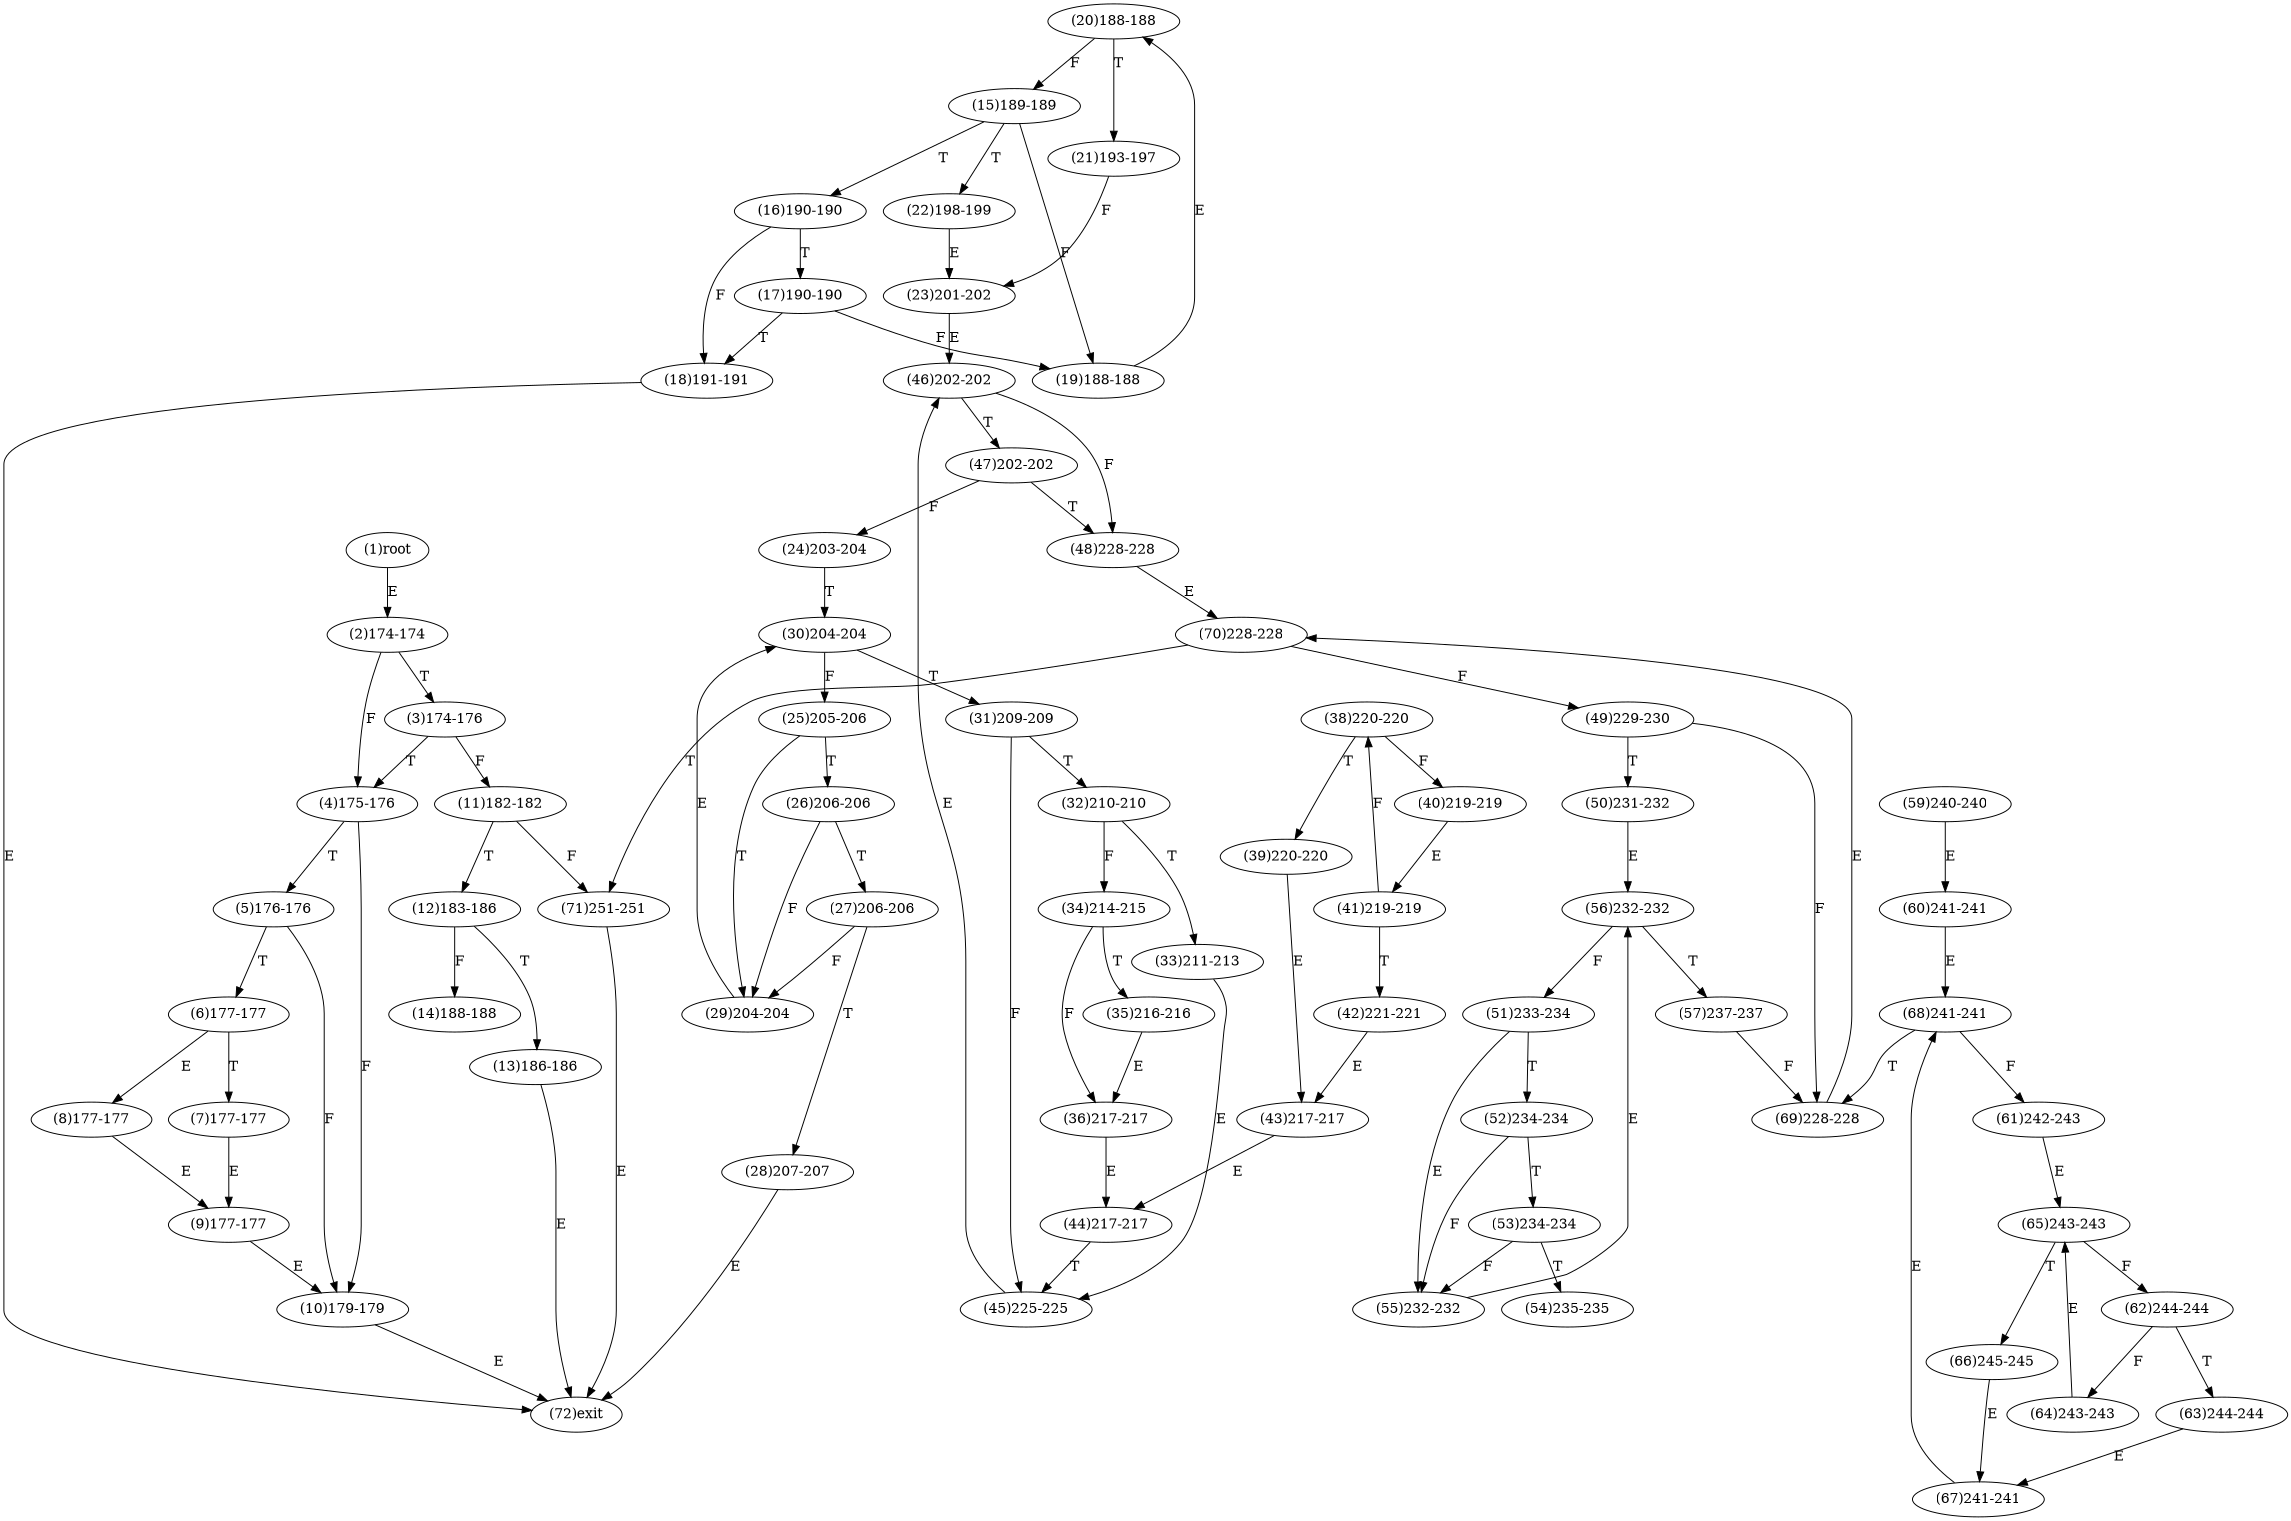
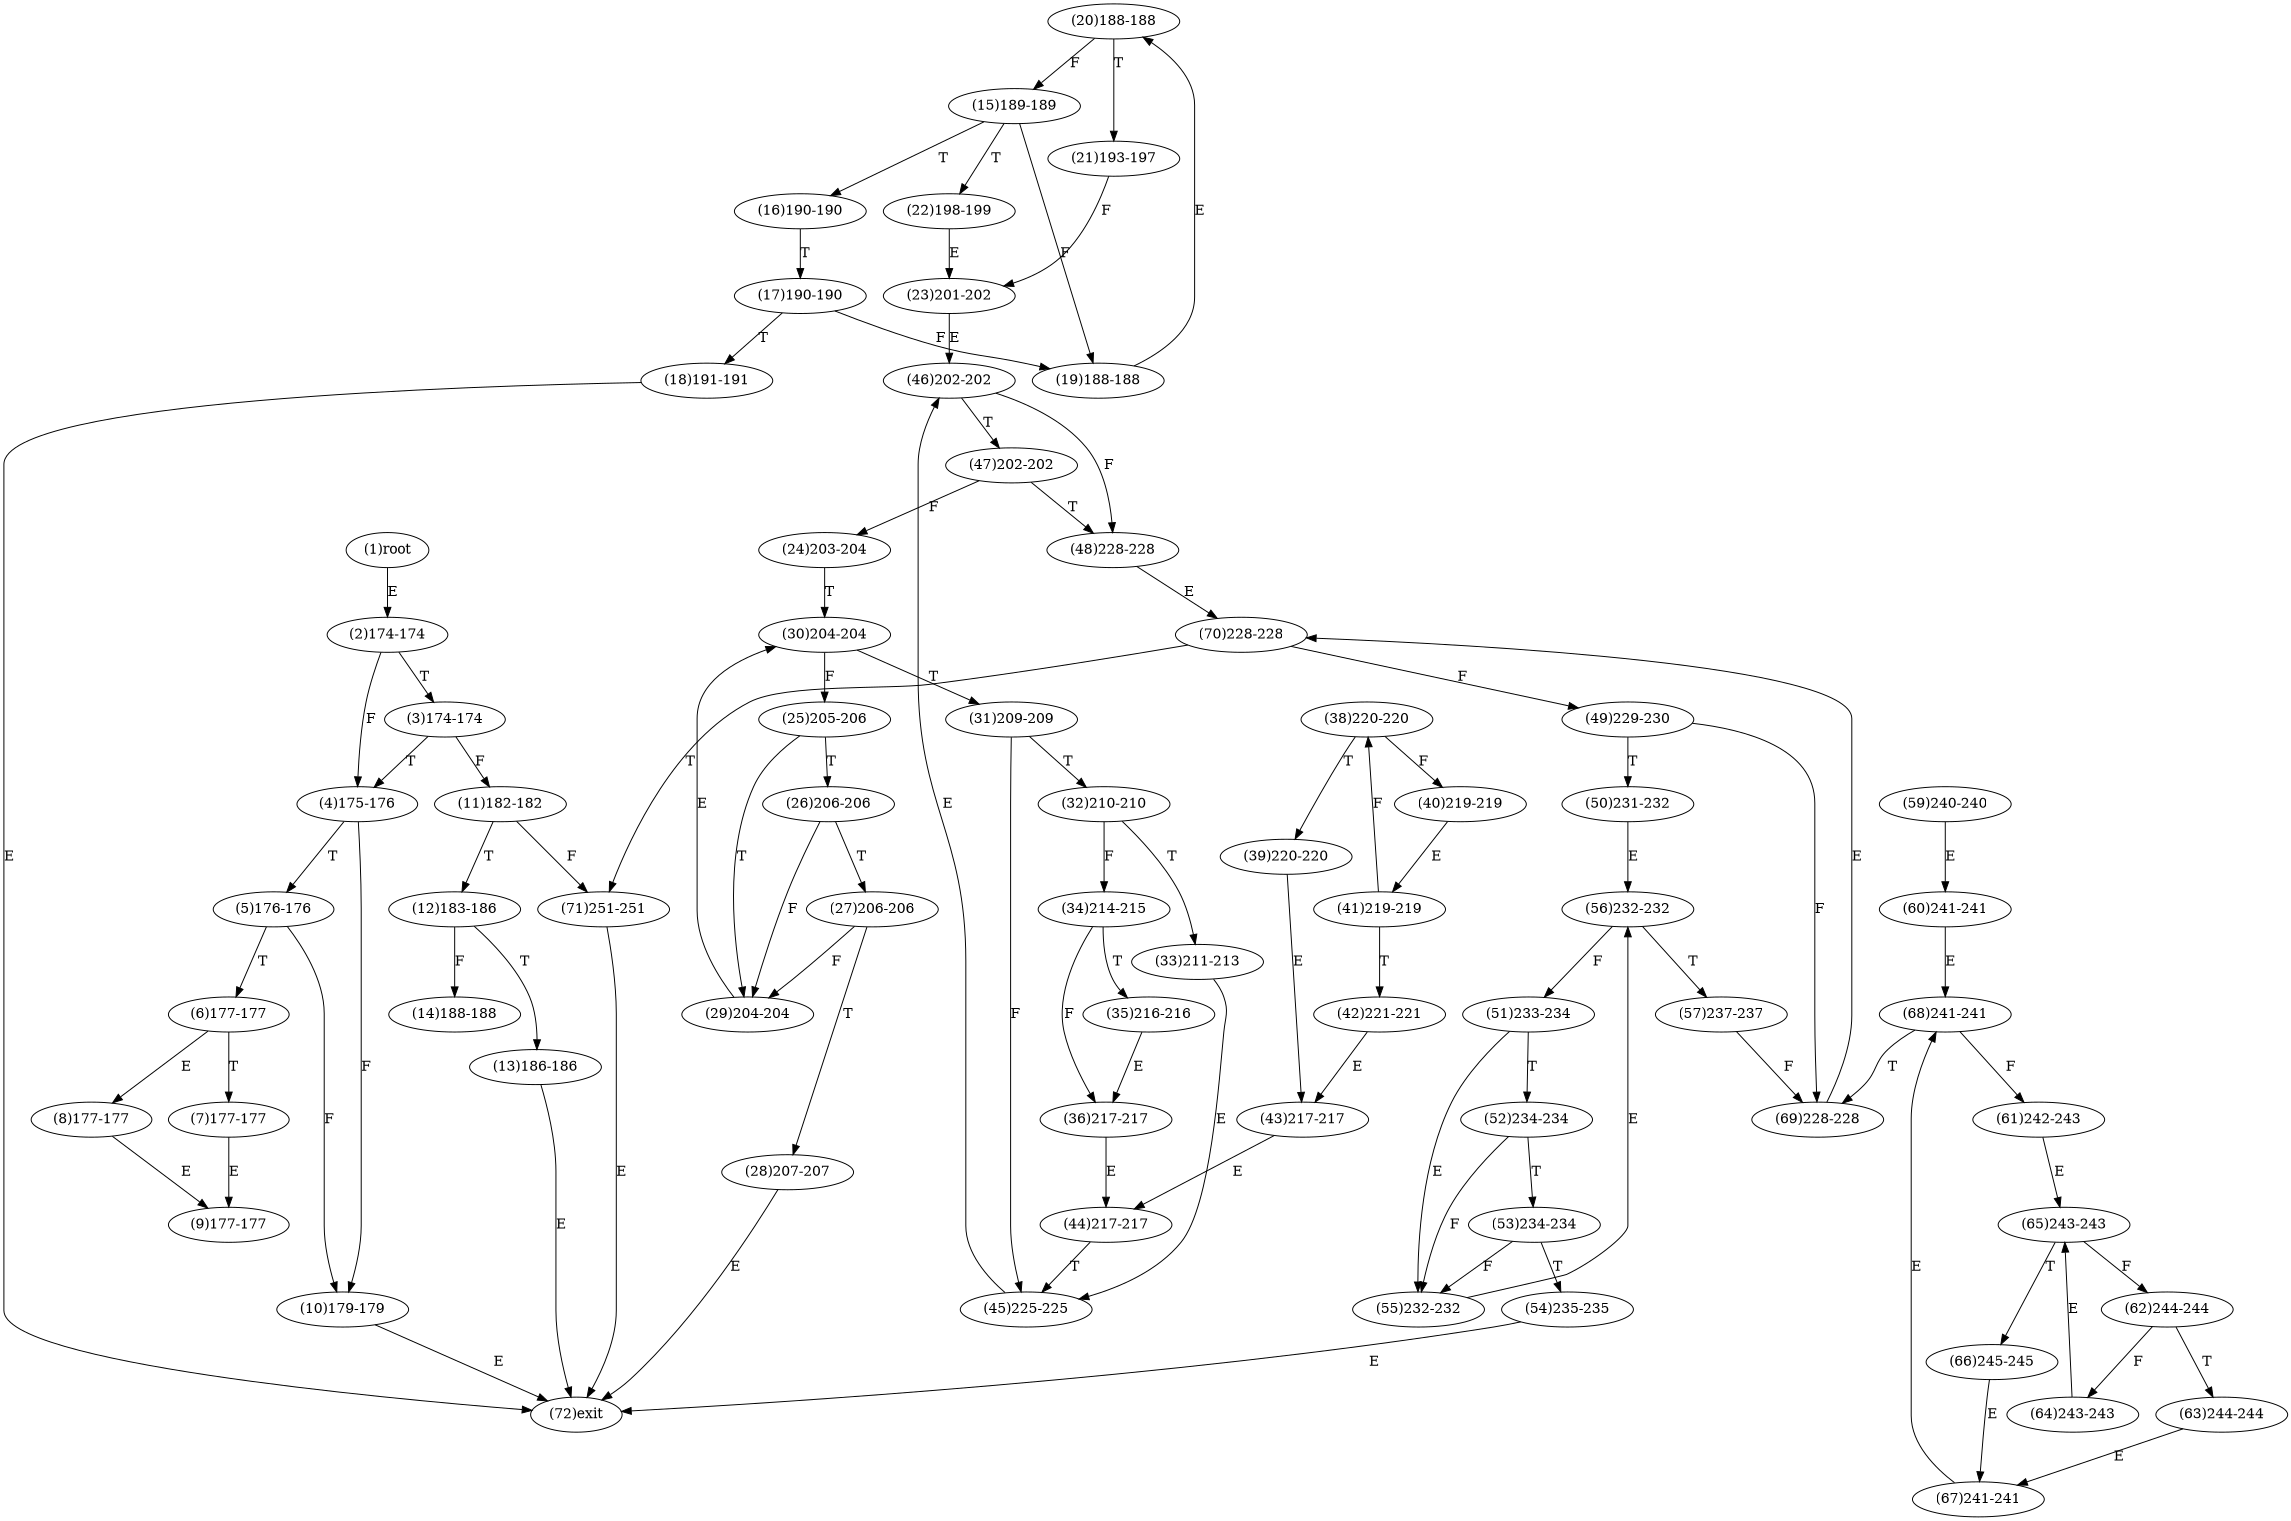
edge "(16)190-190" -> "(18)191-191": removed, label "F"
node "(3)174-176": label "(3)174-176" -> "(3)174-174"
edge "(9)177-177" -> "(10)179-179": removed, label "E"
edge "(54)235-235" -> "(72)exit": added, label "E"
